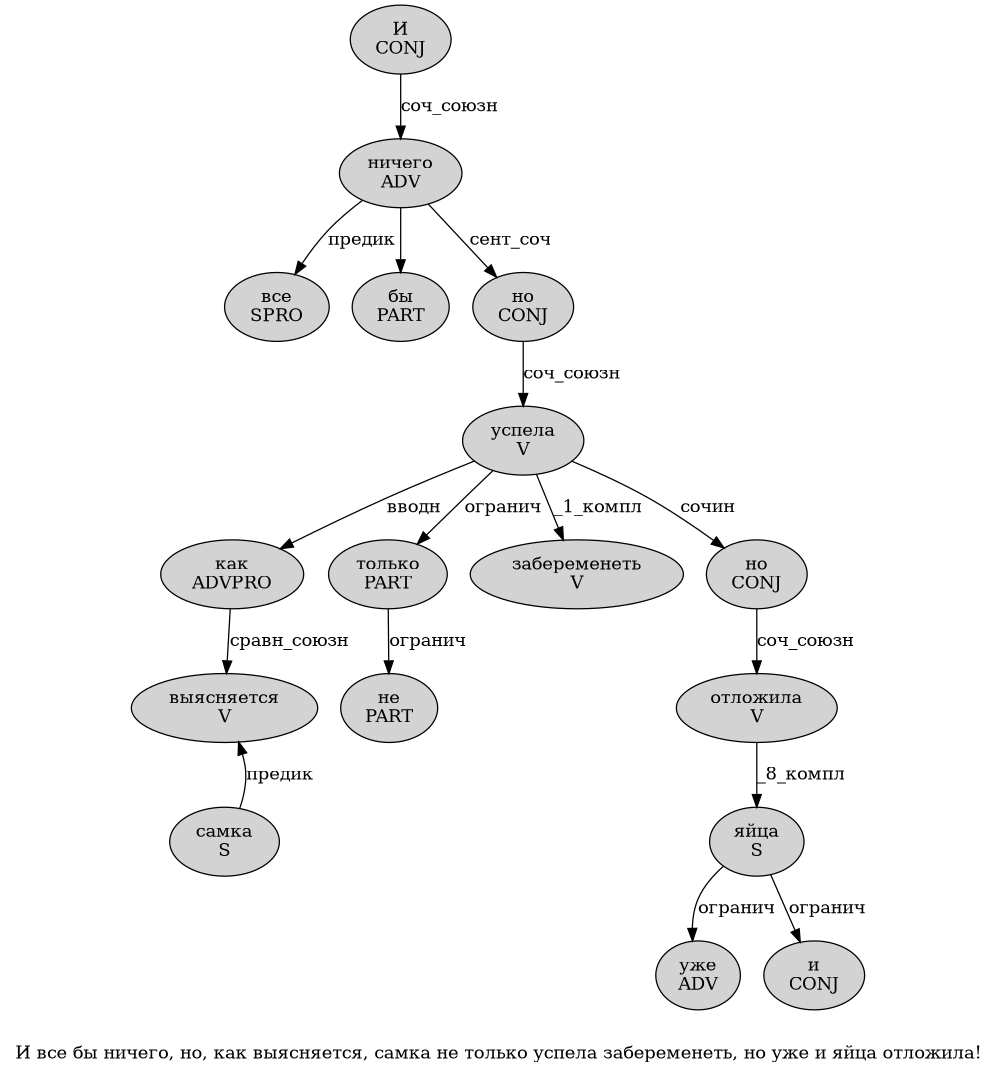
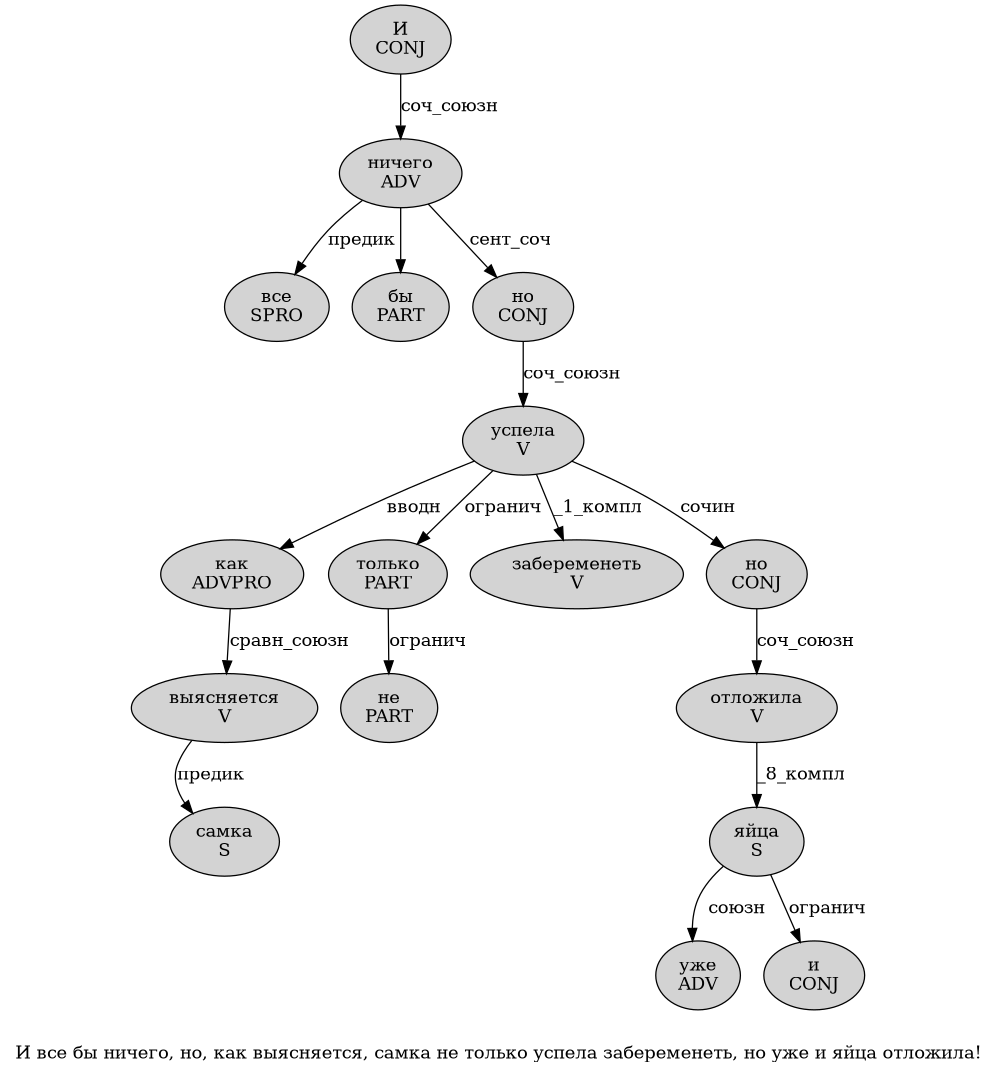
edge "самка S" -> "выясняется V": reversed
edge "яйца S" -> "уже ADV": label "огранич" -> "союзн"
